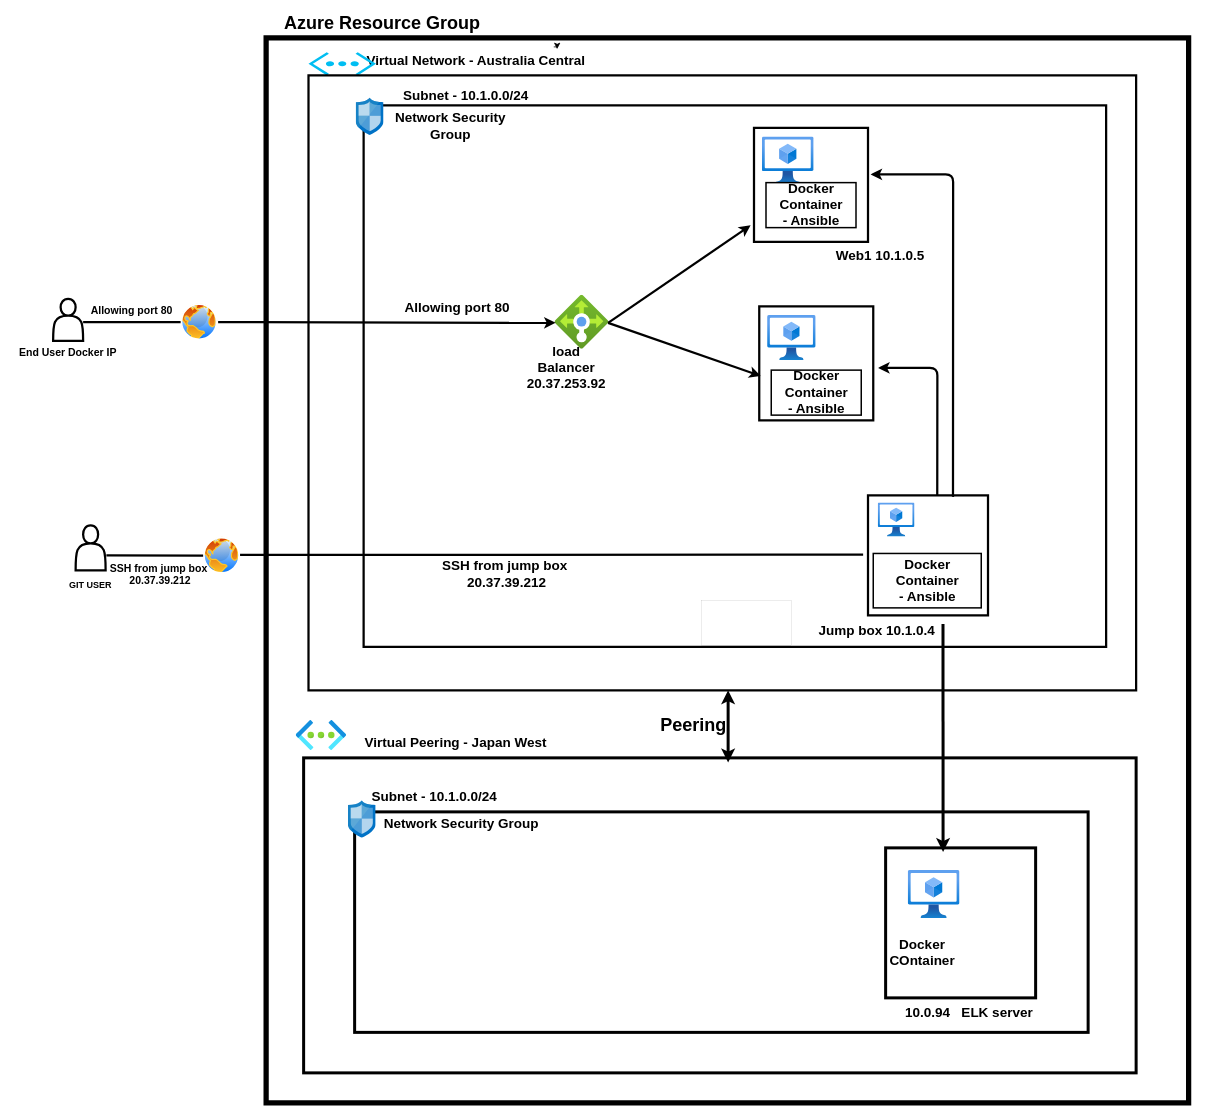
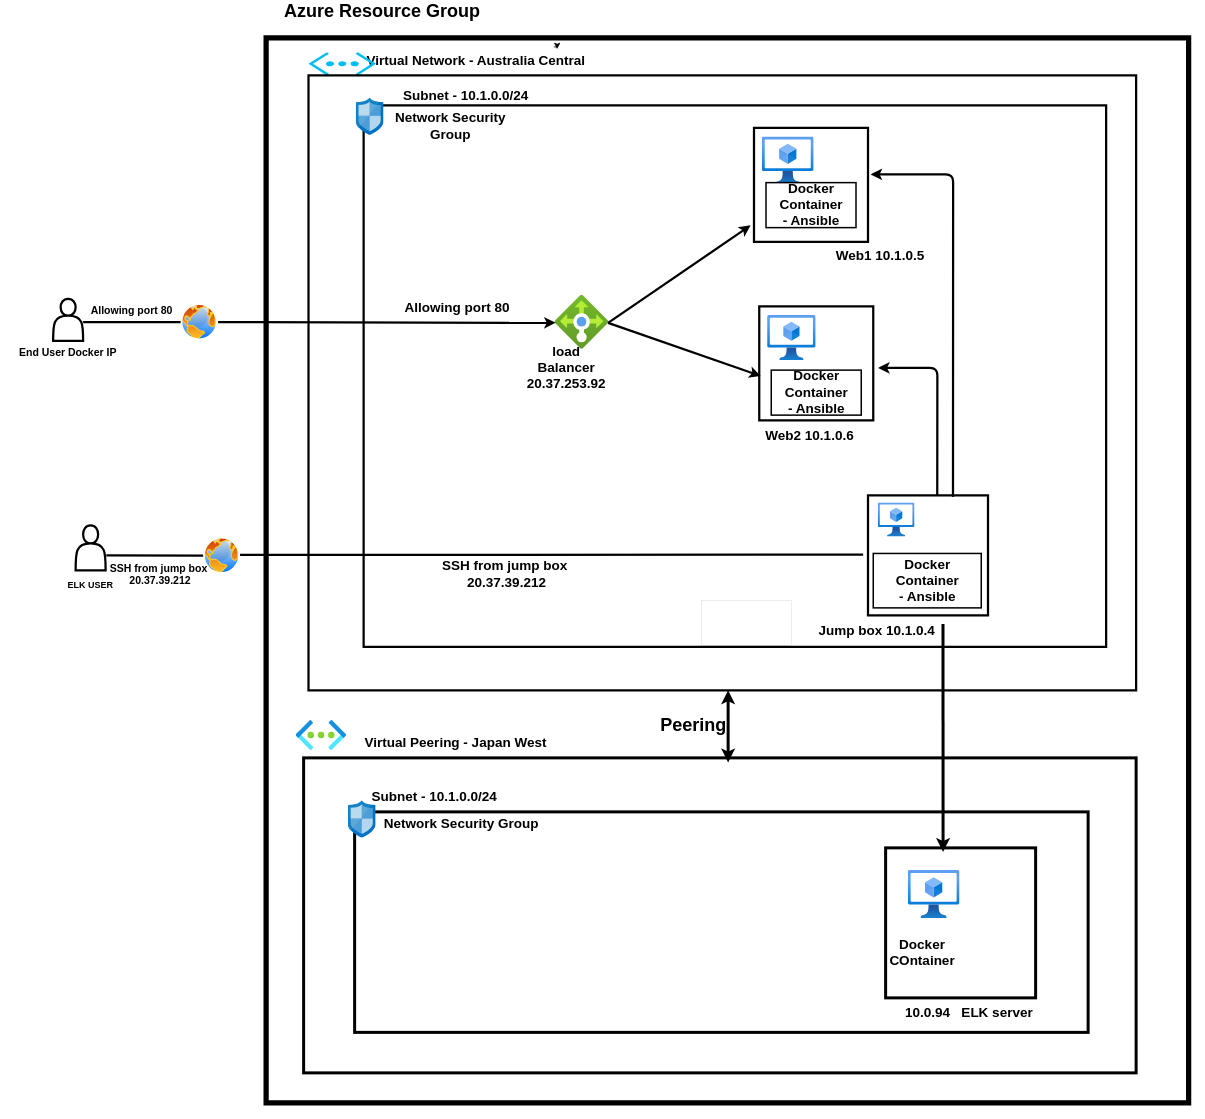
node "Azure Resource Group": moved (382, 23) -> (382, 12)
node "Web2 10.1.0.6": added
node "GIT USER": label "GIT USER" -> "ELK USER"
